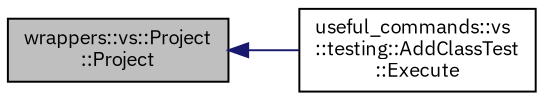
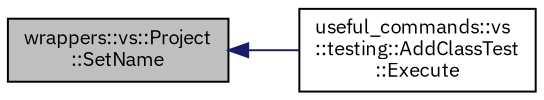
node "wrappers::vs::Project ::Project": label "wrappers::vs::Project ::Project" -> "wrappers::vs::Project ::SetName"
